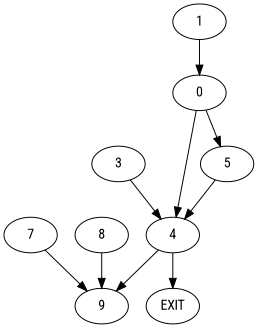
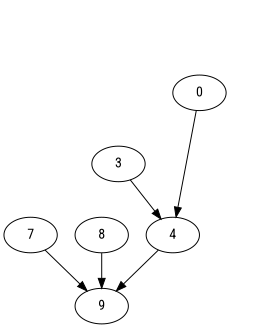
node "1": removed
node "5": removed
node "EXIT": removed
